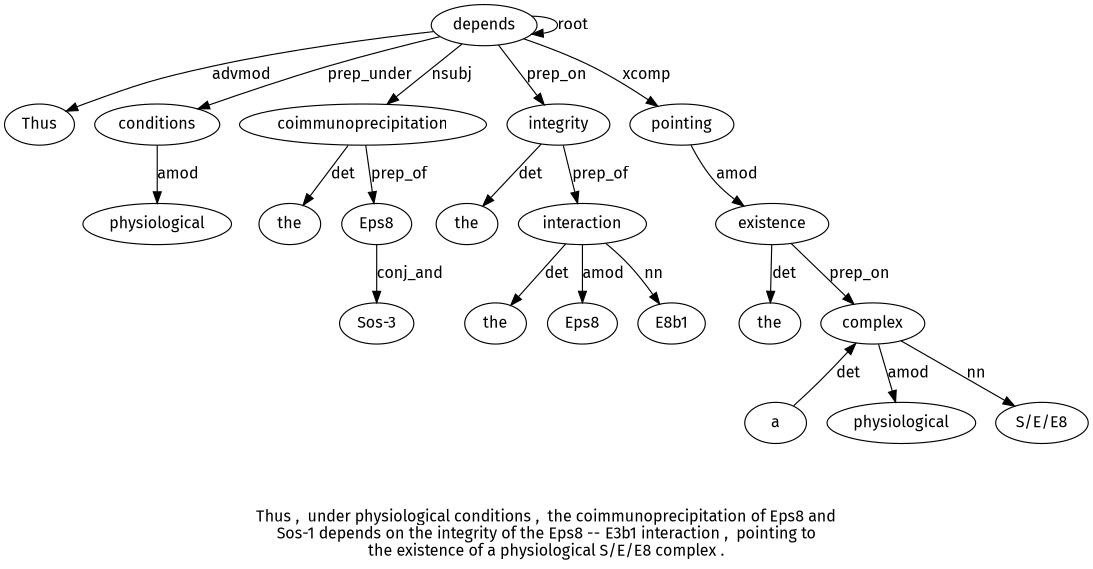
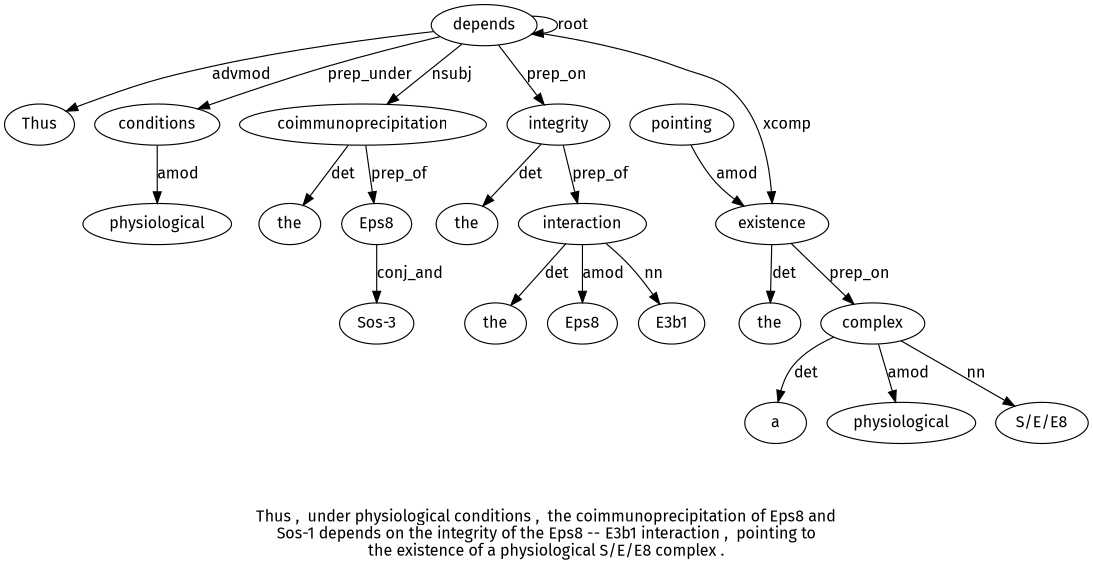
edge "depends" -> "pointing": now "depends" -> "existence"
node "E8b1": label "E8b1" -> "E3b1"
edge "a" -> "complex": reversed
